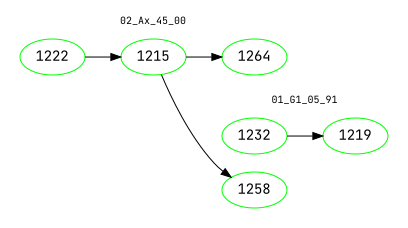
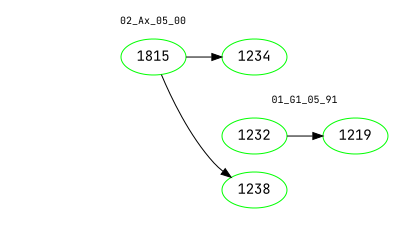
cluster "02_Ax_45_00": label "02_Ax_45_00" -> "02_Ax_05_00"
node "1222": removed
node "1215": label "1215" -> "1815"
node "1264": label "1264" -> "1234"
node "1258": label "1258" -> "1238"
